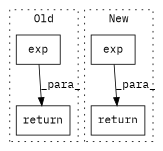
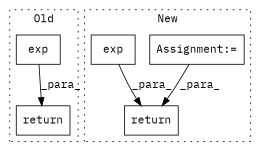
node "Assignment:=": added
